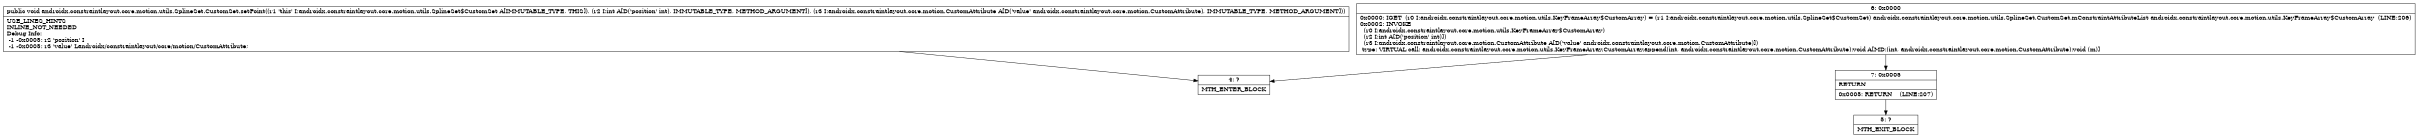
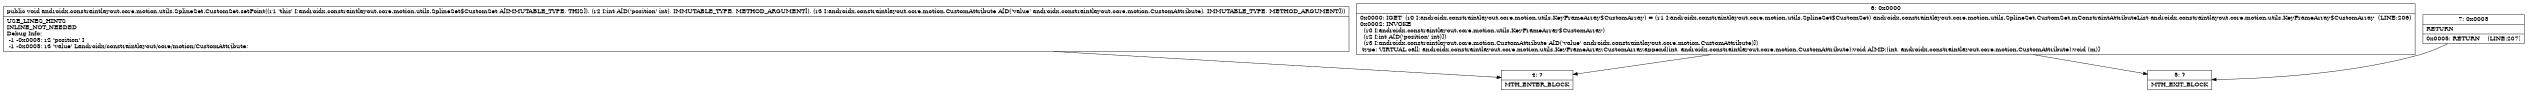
edge "6: 0x0000" -> "7: 0x0005": now "6: 0x0000" -> "5: ?"
